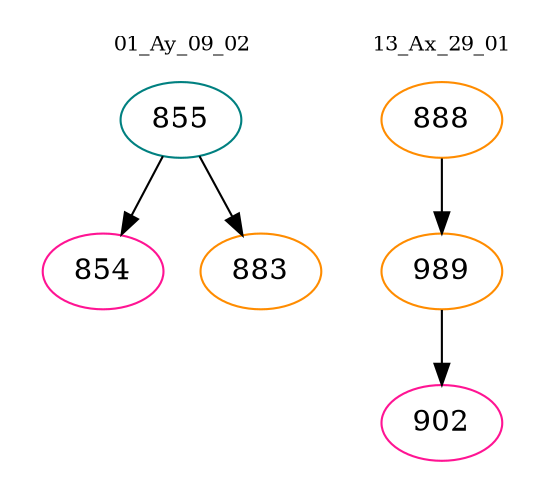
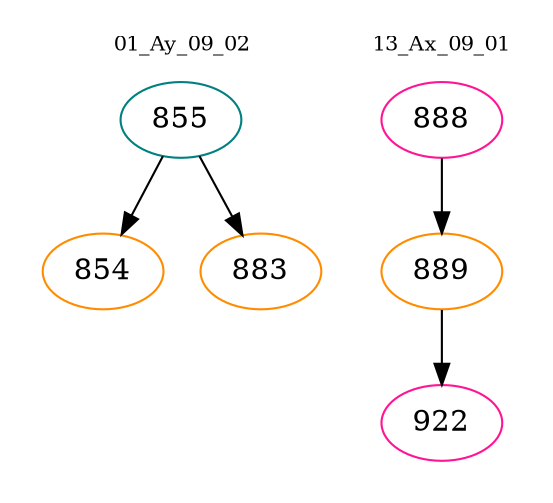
cluster "13_Ax_29_01": label "13_Ax_29_01" -> "13_Ax_09_01"
node "888": color darkorange -> deeppink
node "854": color deeppink -> darkorange
node "989": label "989" -> "889"
node "902": label "902" -> "922"
